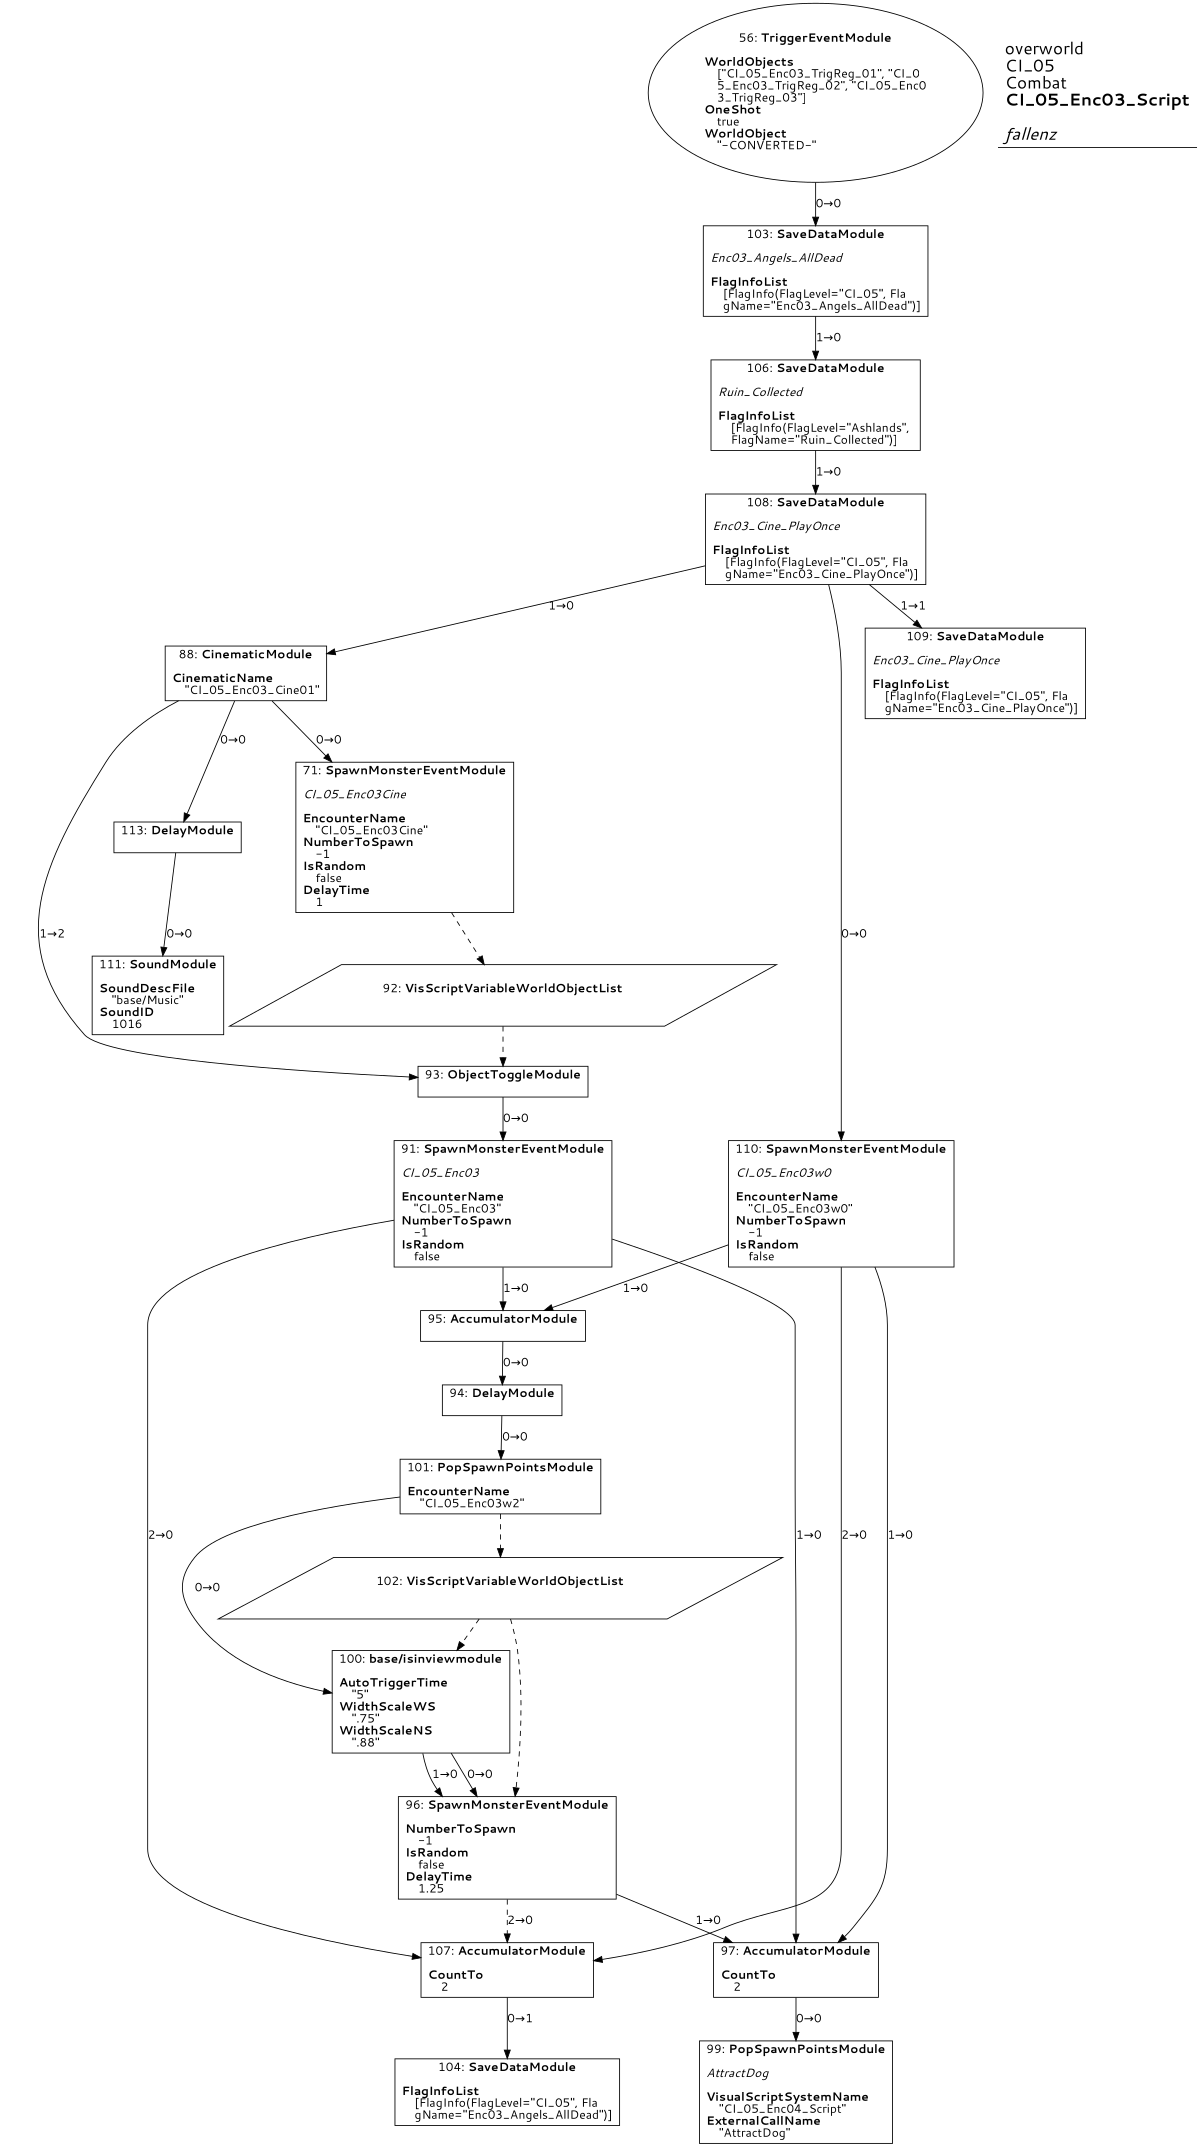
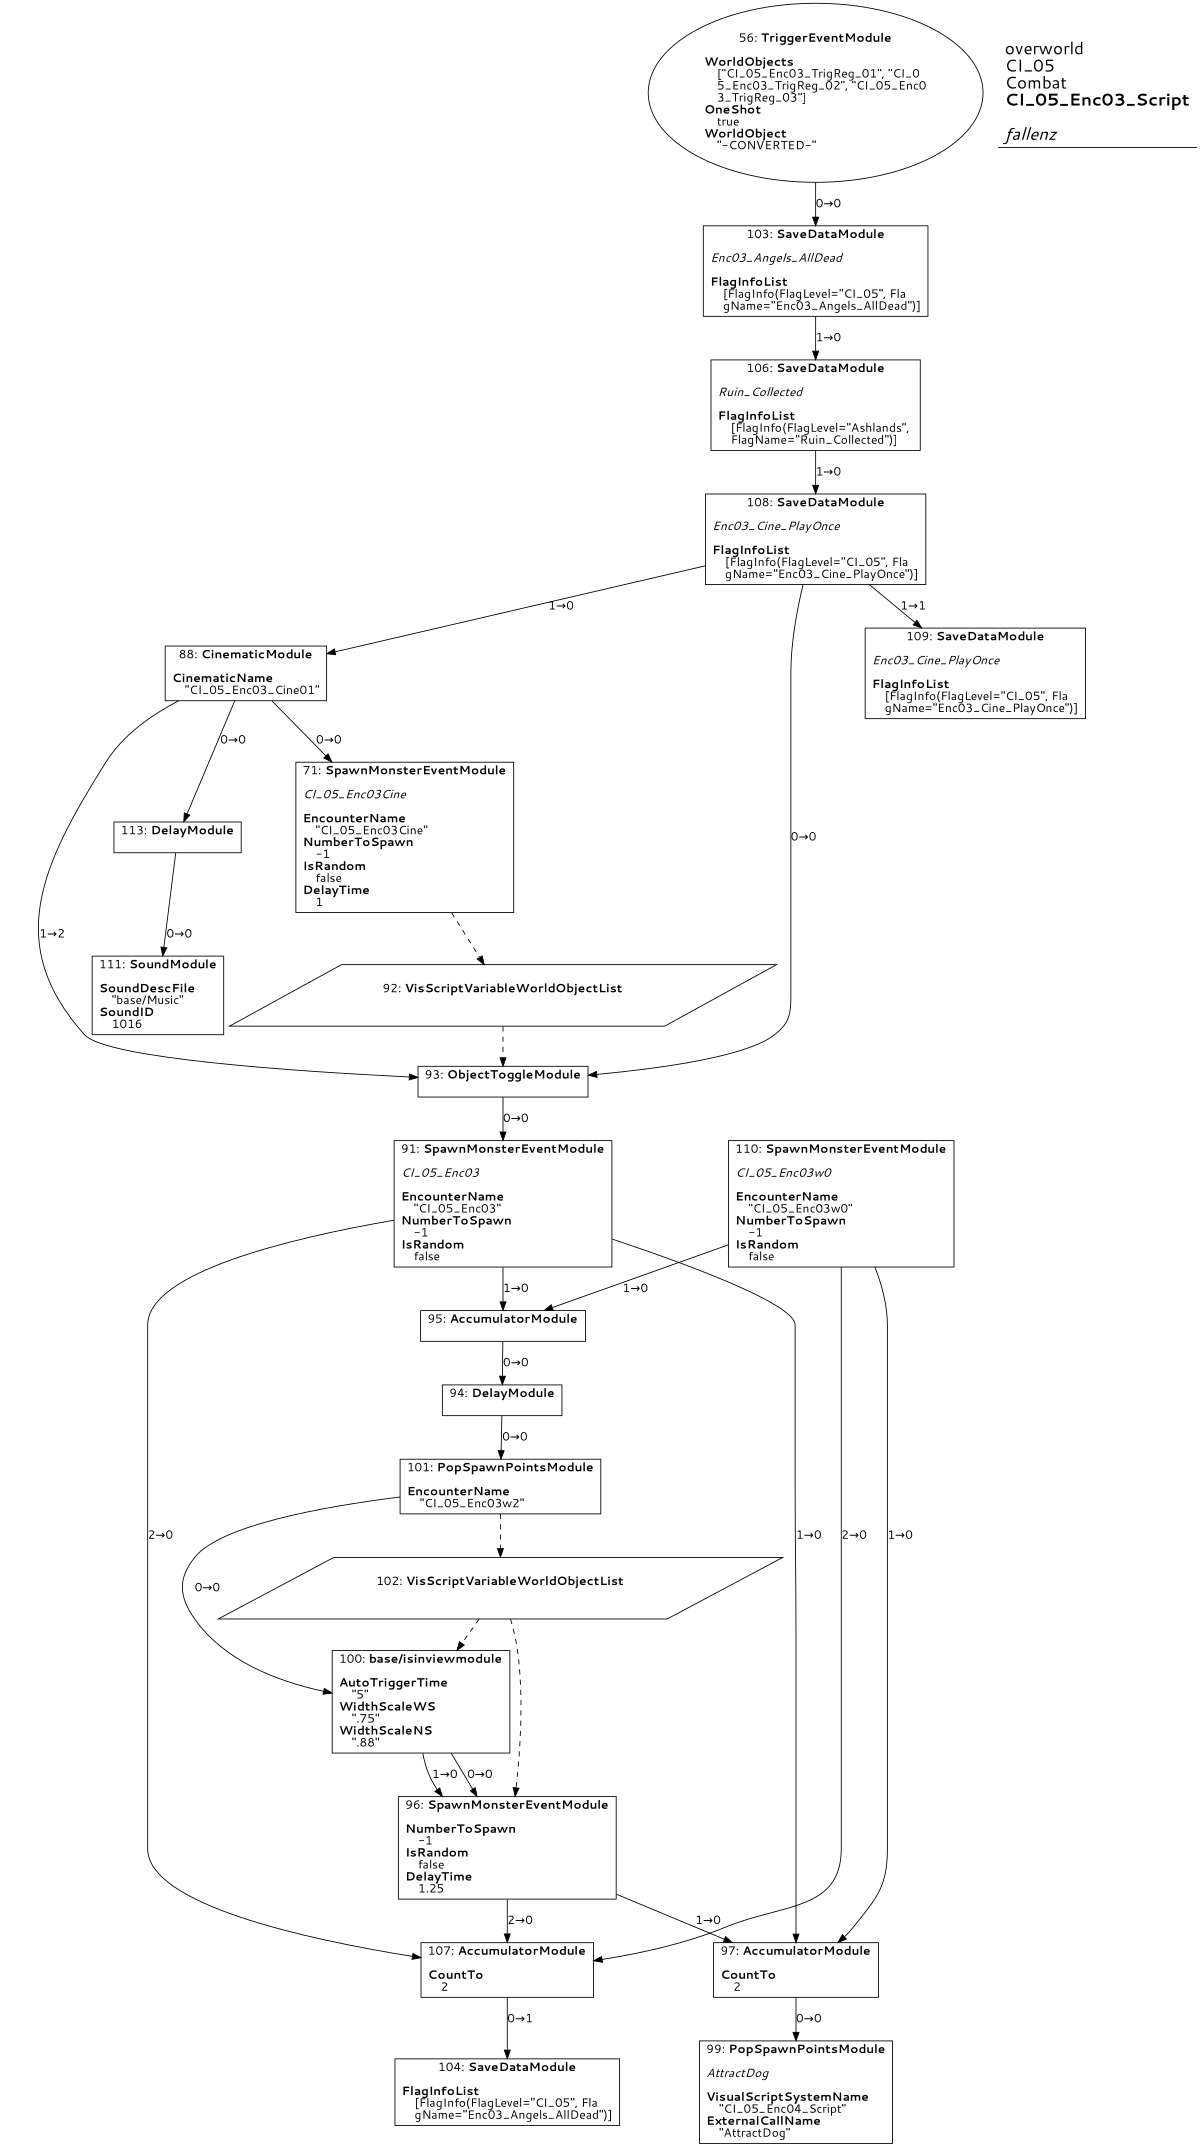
edge "108:" -> "110:": now "108:" -> "93:"
edge "96:" -> "107:": style dashed -> solid
